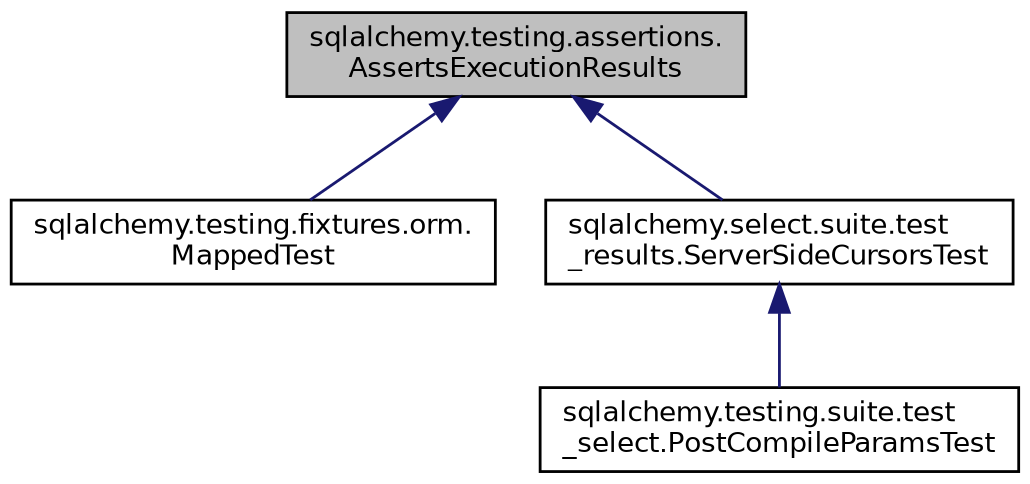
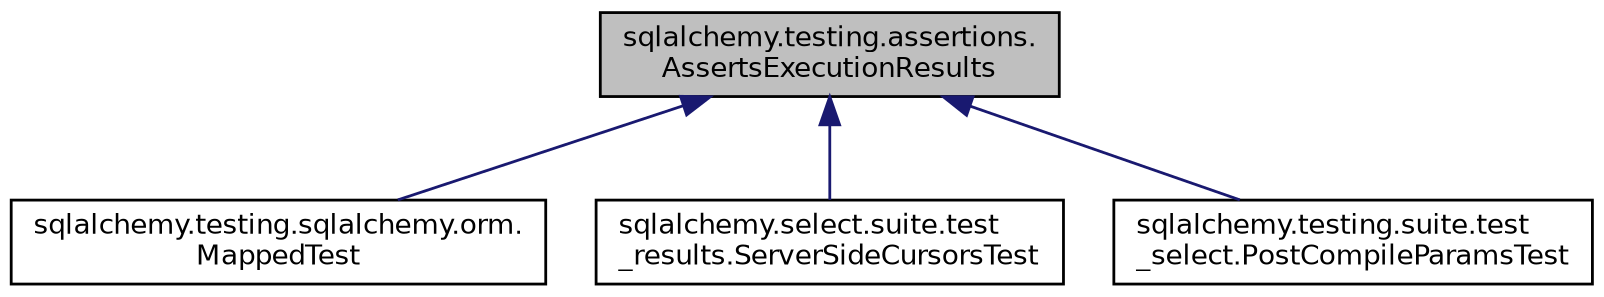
node "sqlalchemy.testing.fixtures.orm. MappedTest": label "sqlalchemy.testing.fixtures.orm. MappedTest" -> "sqlalchemy.testing.sqlalchemy.orm. MappedTest"
edge "sqlalchemy.testing.suite.test _select.PostCompileParamsTest" -> "sqlalchemy.select.suite.test _results.ServerSideCursorsTest": now "sqlalchemy.testing.suite.test _select.PostCompileParamsTest" -> "sqlalchemy.testing.assertions. AssertsExecutionResults"
